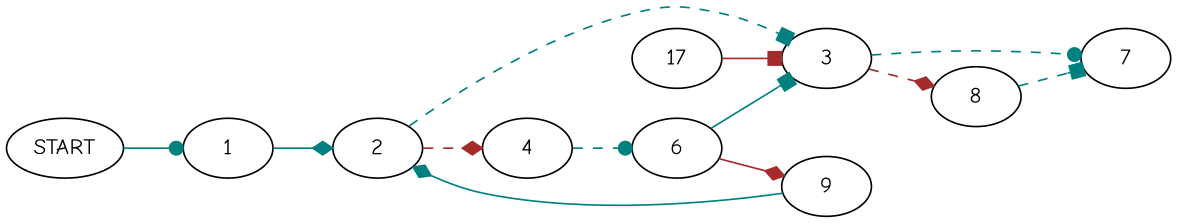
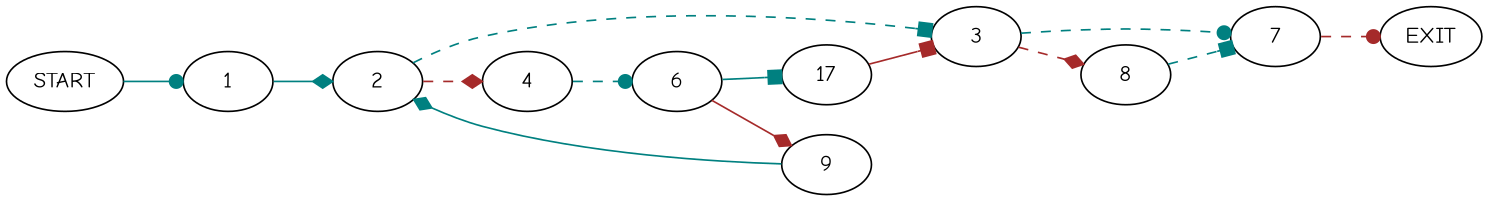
node "EXIT": added
edge "6" -> "3": now "6" -> "17"
